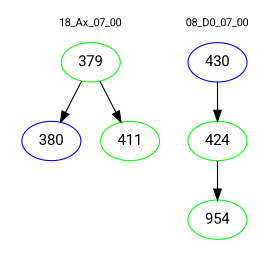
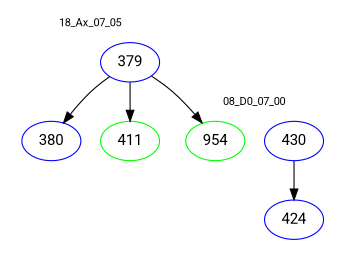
cluster "18_Ax_07_00": label "18_Ax_07_00" -> "18_Ax_07_05"
node "379": color green -> blue
node "424": color green -> blue
edge "424" -> "954": now "379" -> "954"
